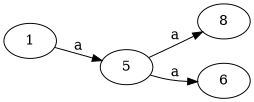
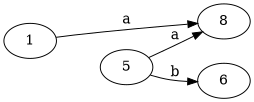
edge "1" -> "5": now "1" -> "8"
edge "5" -> "6": label "a" -> "b"
